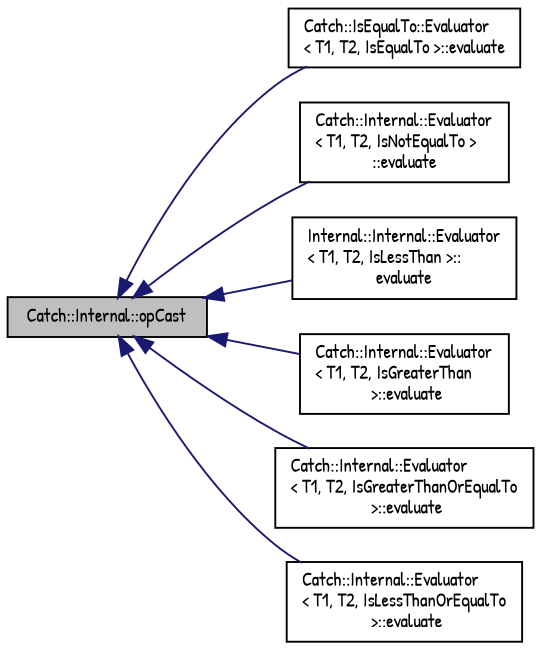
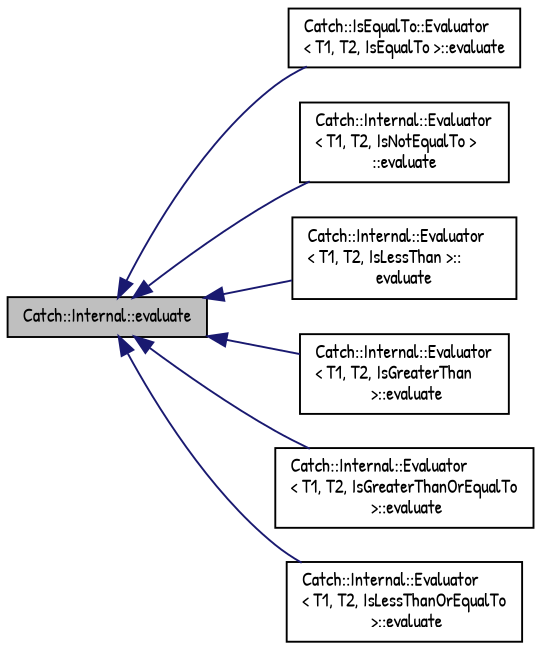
node "Internal::Internal::Evaluator < T1, T2, IsLessThan >:: evaluate": label "Internal::Internal::Evaluator < T1, T2, IsLessThan >:: evaluate" -> "Catch::Internal::Evaluator < T1, T2, IsLessThan >:: evaluate"
node "Catch::Internal::opCast": label "Catch::Internal::opCast" -> "Catch::Internal::evaluate"
